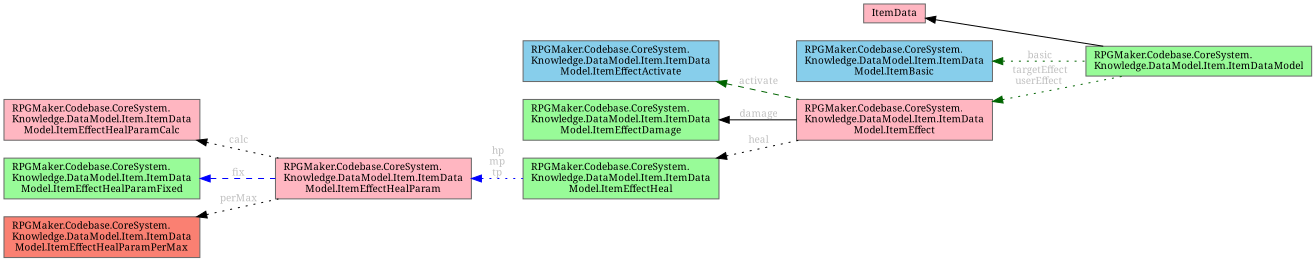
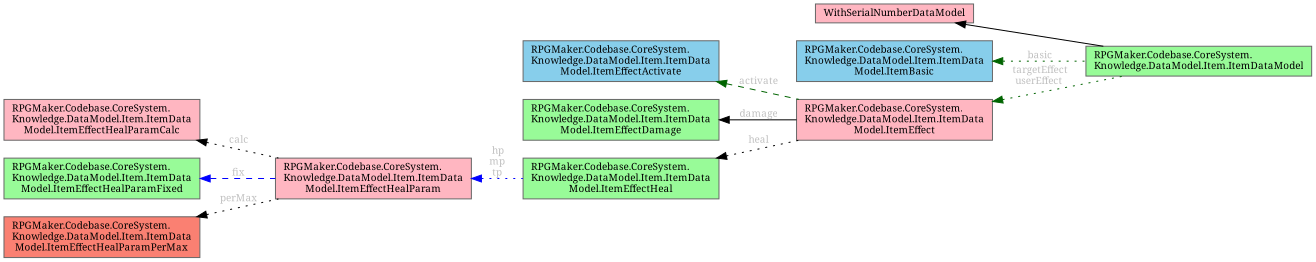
node "ItemData": label "ItemData" -> "WithSerialNumberDataModel"
